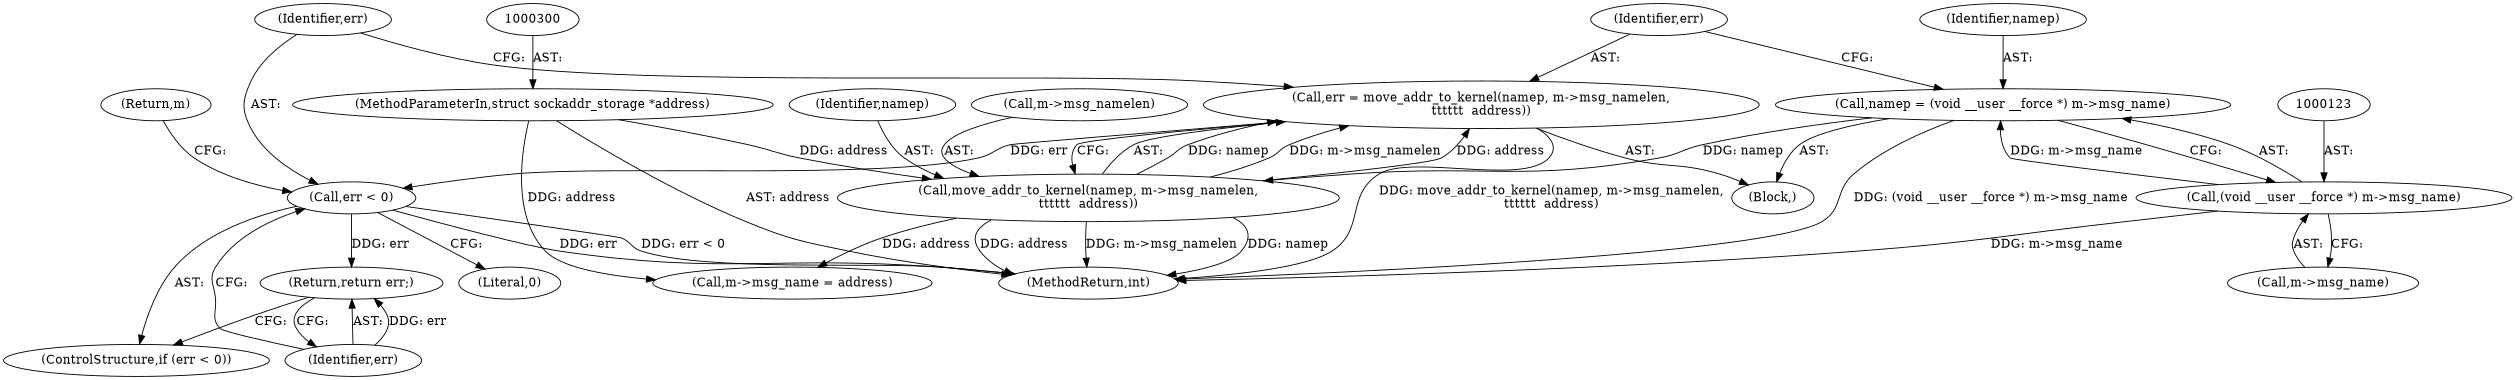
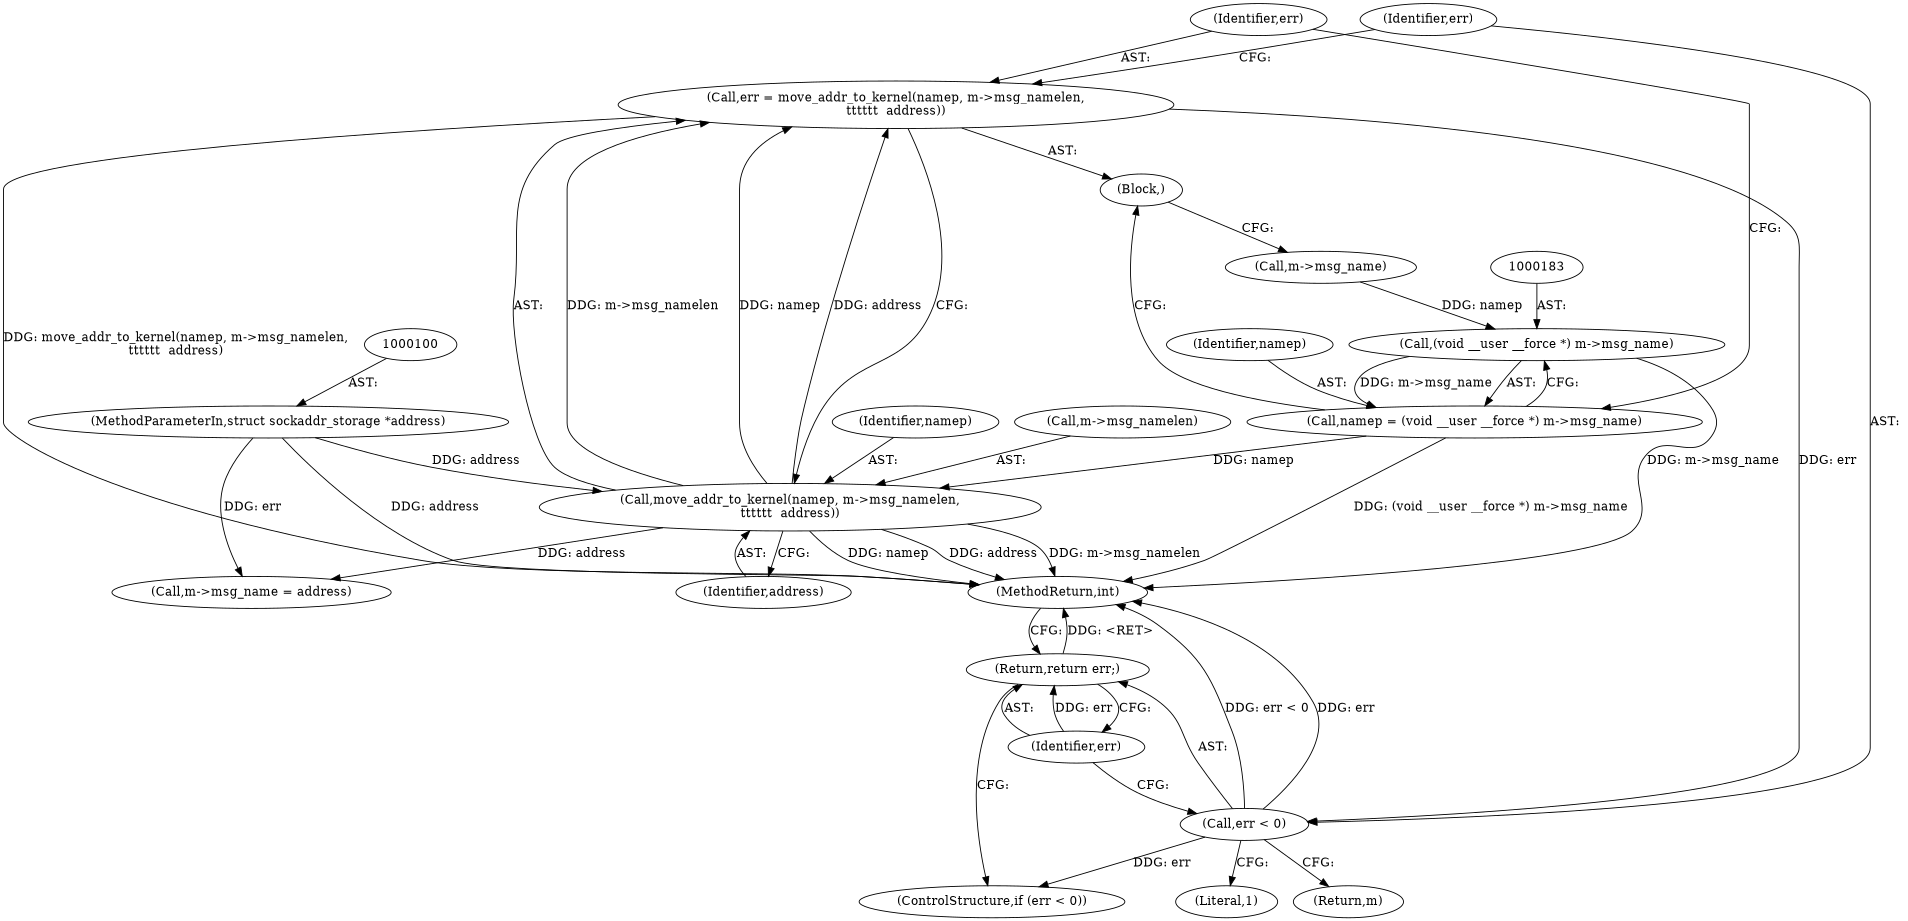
node "1000300": label "1000300" -> "1000100"
node "1000123": label "1000123" -> "1000183"
edge "(Call,namep = (void __user __force *) m->msg_name)" -> "(Block,)": label "AST: " -> "CFG: "
edge "(Return,m)" -> "(Call,err < 0)": reversed
edge "(MethodParameterIn,struct sockaddr_storage *address)" -> "(Call,m->msg_name = address)": label "DDG: address" -> "DDG: err"
edge "(MethodParameterIn,struct sockaddr_storage *address)" -> "(MethodReturn,int)": label "AST: address" -> "DDG: address"
edge "(Call,(void __user __force *) m->msg_name)" -> "(Call,m->msg_name)": now "(Block,)" -> "(Call,m->msg_name)"
edge "(Call,err < 0)" -> "(Return,return err;)": label "DDG: err" -> "AST: "
edge "(Call,m->msg_name)" -> "(Call,(void __user __force *) m->msg_name)": label "AST: " -> "DDG: namep"
edge "(Call,err < 0)" -> "(ControlStructure,if (err < 0))": label "AST: " -> "DDG: err"
node "(Literal,0)": label "(Literal,0)" -> "(Literal,1)"
node "(Identifier,address)": added
edge "(MethodReturn,int)" -> "(Return,return err;)": added, label "CFG:"
edge "(Return,return err;)" -> "(MethodReturn,int)": added, label "DDG: <RET>"
